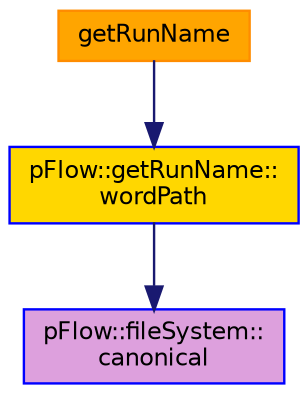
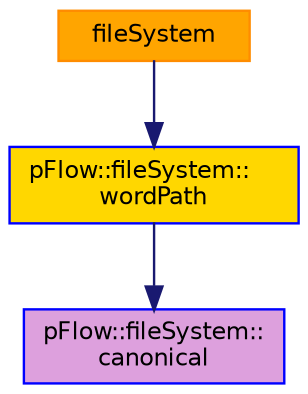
node "getRunName": label "getRunName" -> "fileSystem"
node "pFlow::getRunName:: wordPath": label "pFlow::getRunName:: wordPath" -> "pFlow::fileSystem:: wordPath"
